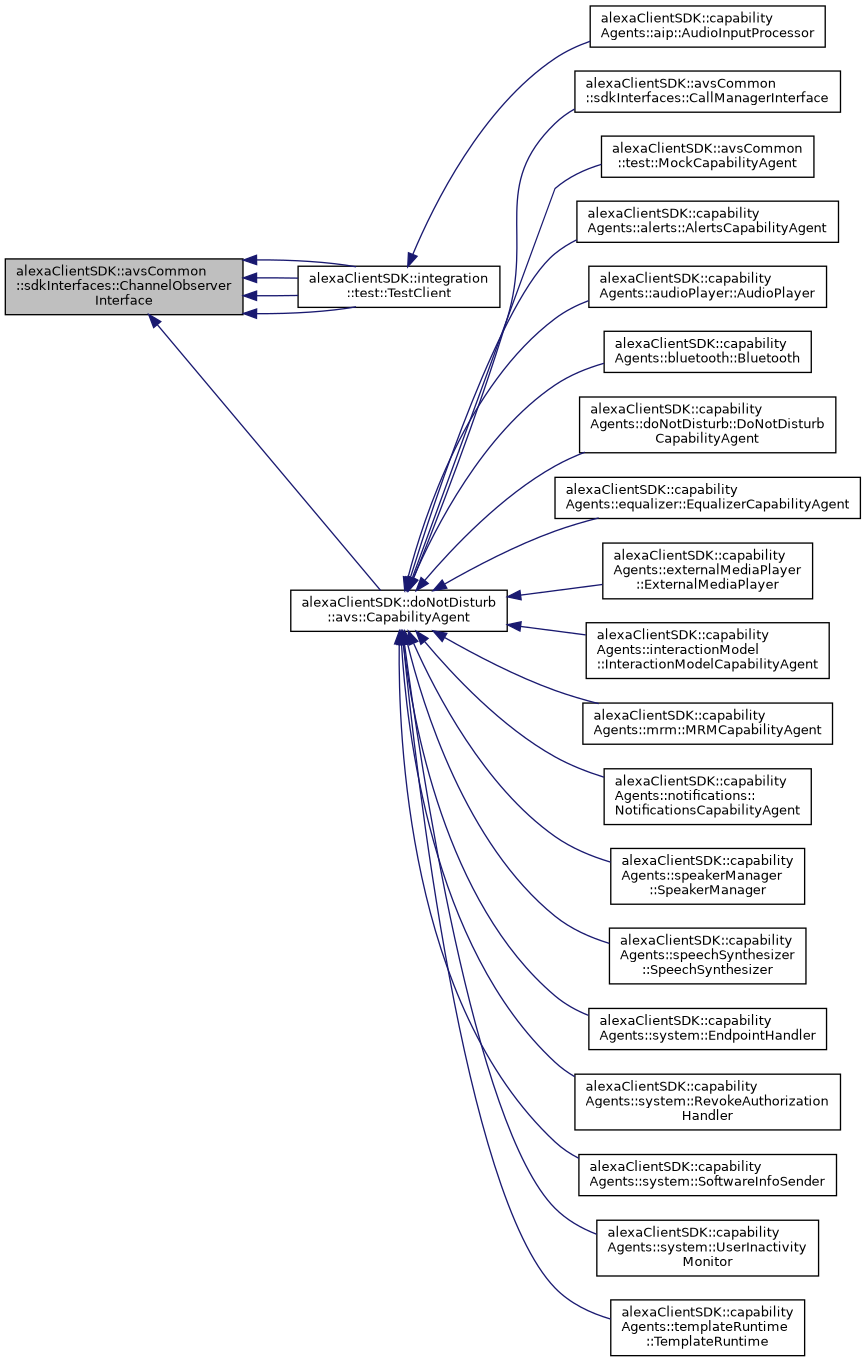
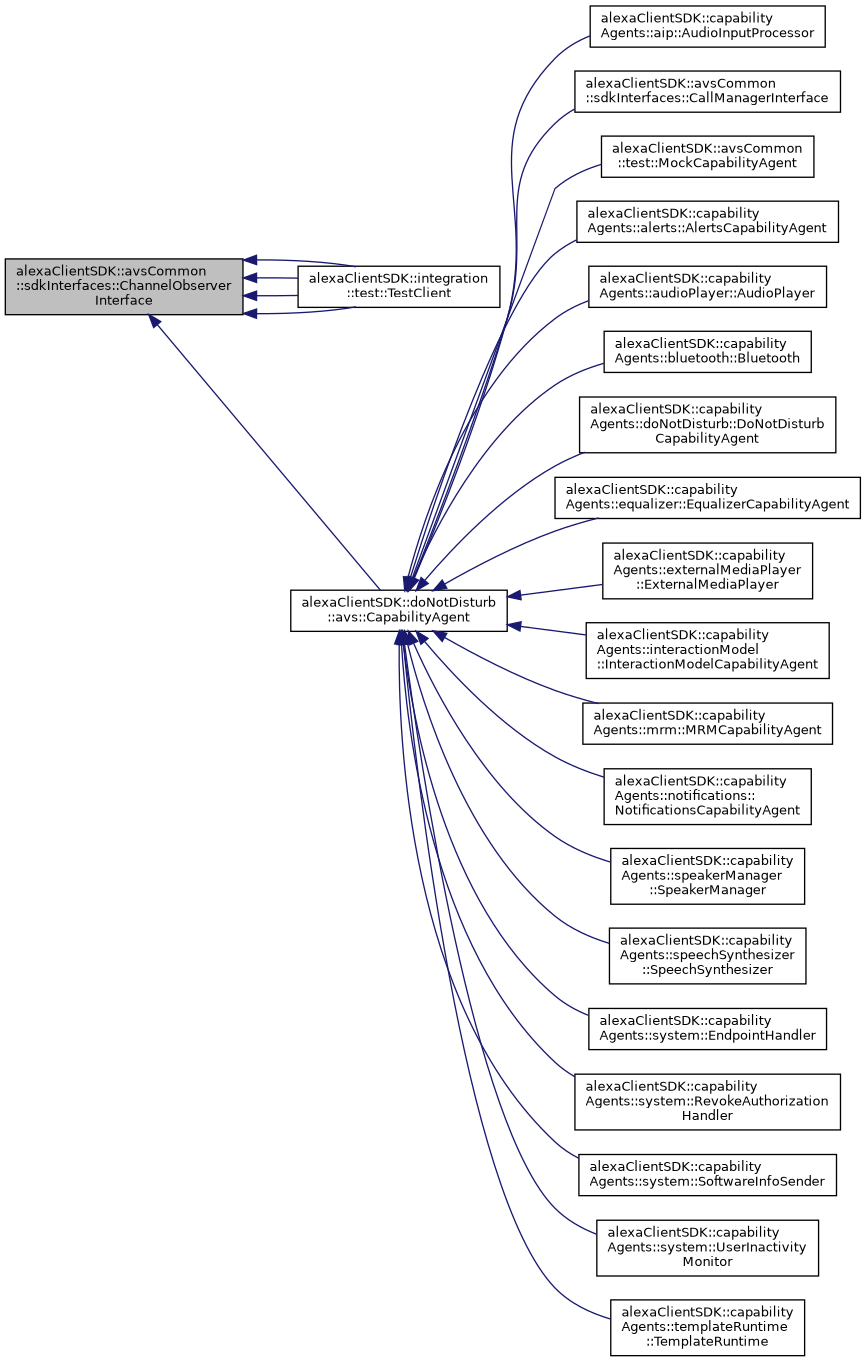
edge "alexaClientSDK::capability Agents::aip::AudioInputProcessor" -> "alexaClientSDK::integration ::test::TestClient": now "alexaClientSDK::capability Agents::aip::AudioInputProcessor" -> "alexaClientSDK::doNotDisturb ::avs::CapabilityAgent"
